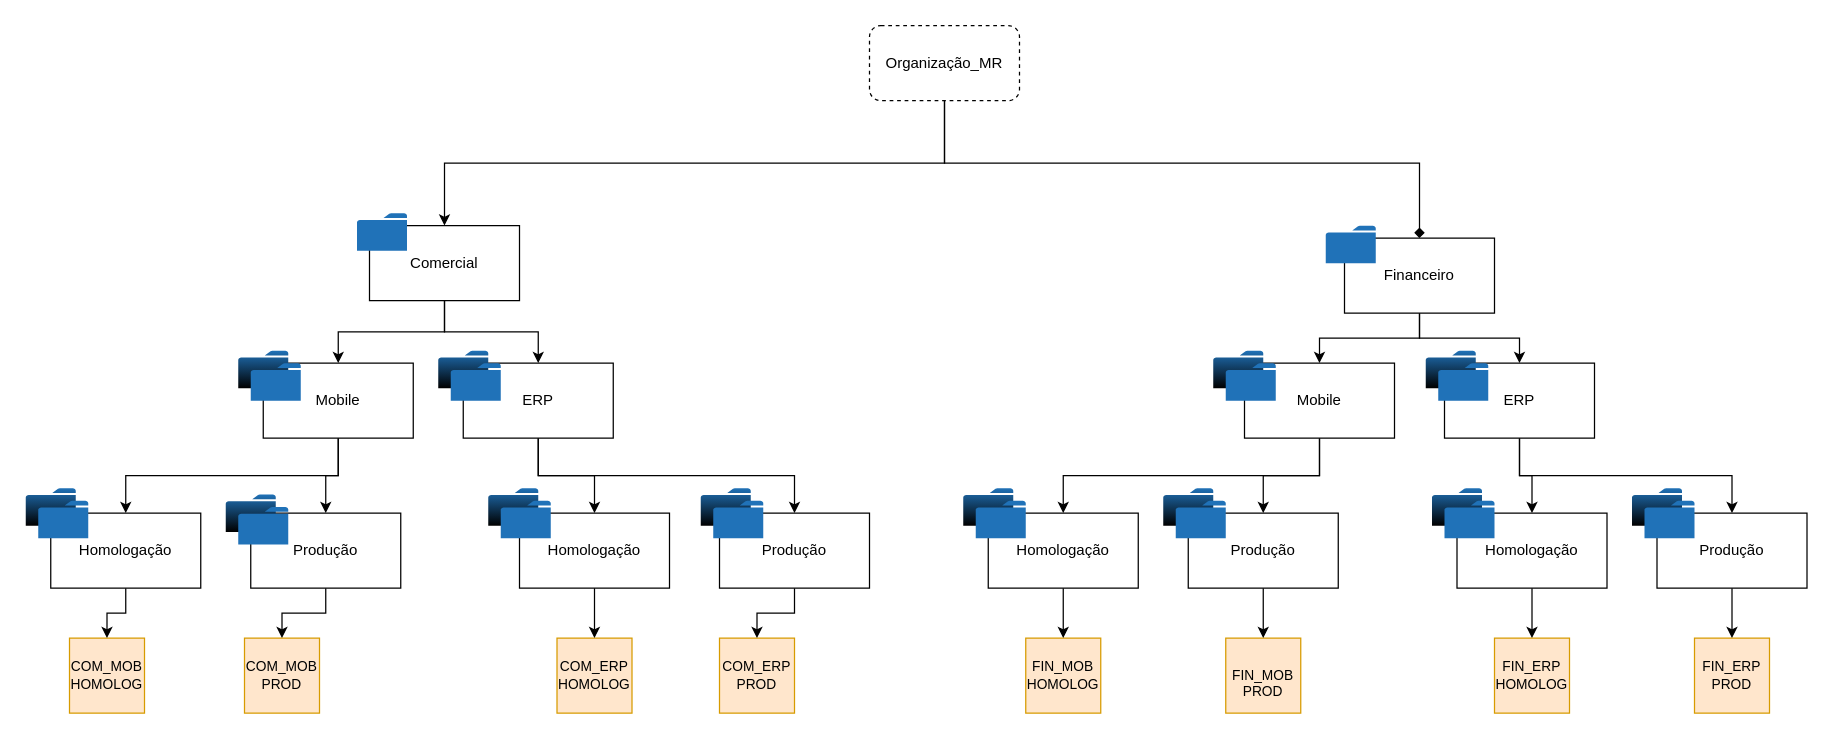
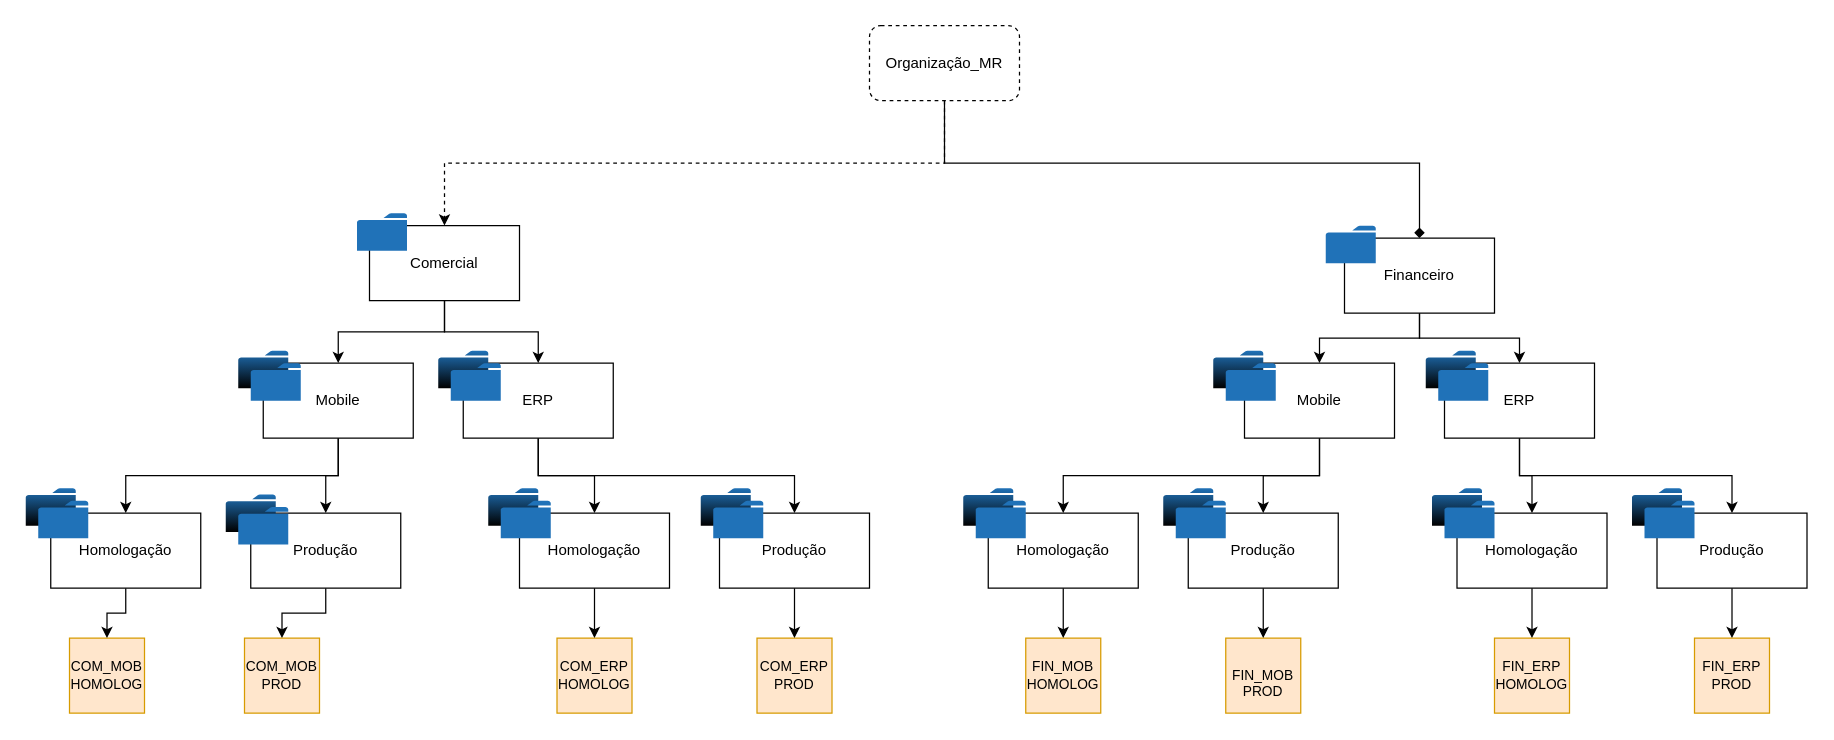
edge "Organização_MR" -> "Comercial": style solid -> dashed
node "COM_ERPPROD": moved (757, 676) -> (794, 676)
